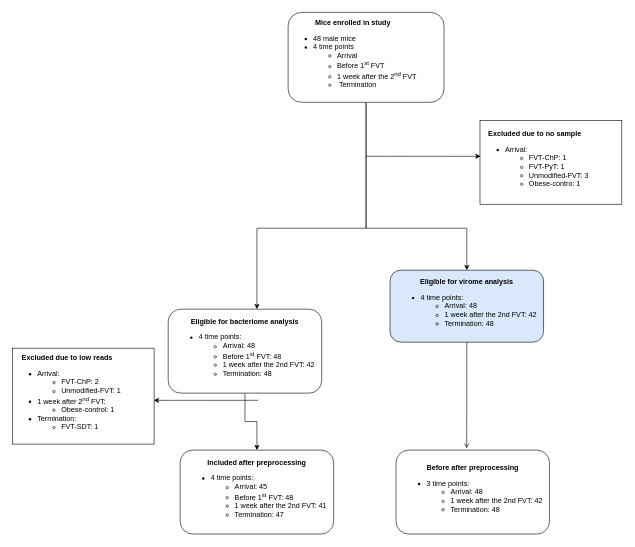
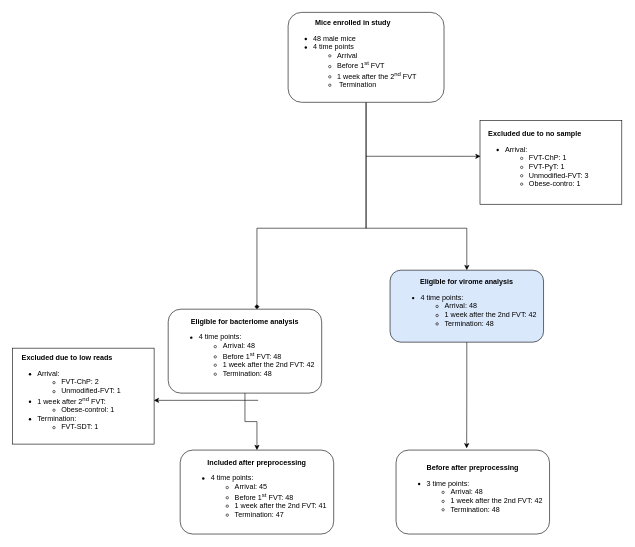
edge "Mice enrolled in study 48 male mice 4 time points Arrival Before 1st FVT 1 week after the 2nd FVT Termination" -> "Eligible for bacteriome analysis 4 time points: Arrival: 48 Before 1st FVT: 48 1 week after the 2nd FVT: 42 Termination: 48": arrowhead classic -> diamond
edge "Eligible for virome analysis 4 time points: Arrival: 48 1 week after the 2nd FVT: 42 Termination: 48" -> "Before after preprocessing 3 time points: Arrival: 48 1 week after the 2nd FVT: 42 Termination: 48": arrowhead open -> classic
